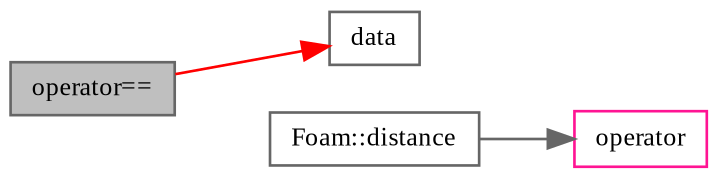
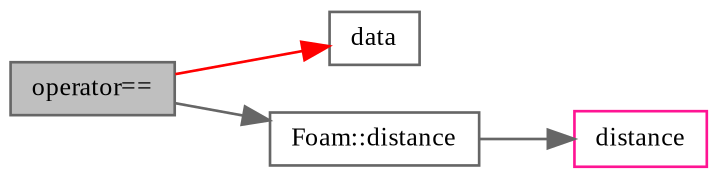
edge "operator==" -> "Foam::distance": added
node "operator": label "operator" -> "distance"
